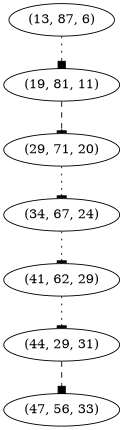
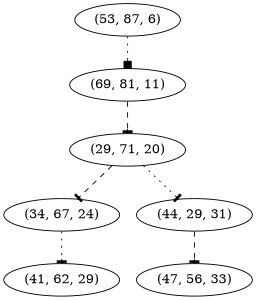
node "(13, 87, 6)": label "(13, 87, 6)" -> "(53, 87, 6)"
node "(19, 81, 11)": label "(19, 81, 11)" -> "(69, 81, 11)"
edge "(29, 71, 20)" -> "(34, 67, 24)": style dotted -> dashed
edge "(41, 62, 29)" -> "(44, 29, 31)": now "(29, 71, 20)" -> "(44, 29, 31)"
edge "(44, 29, 31)" -> "(47, 56, 33)": arrowhead box -> tee
